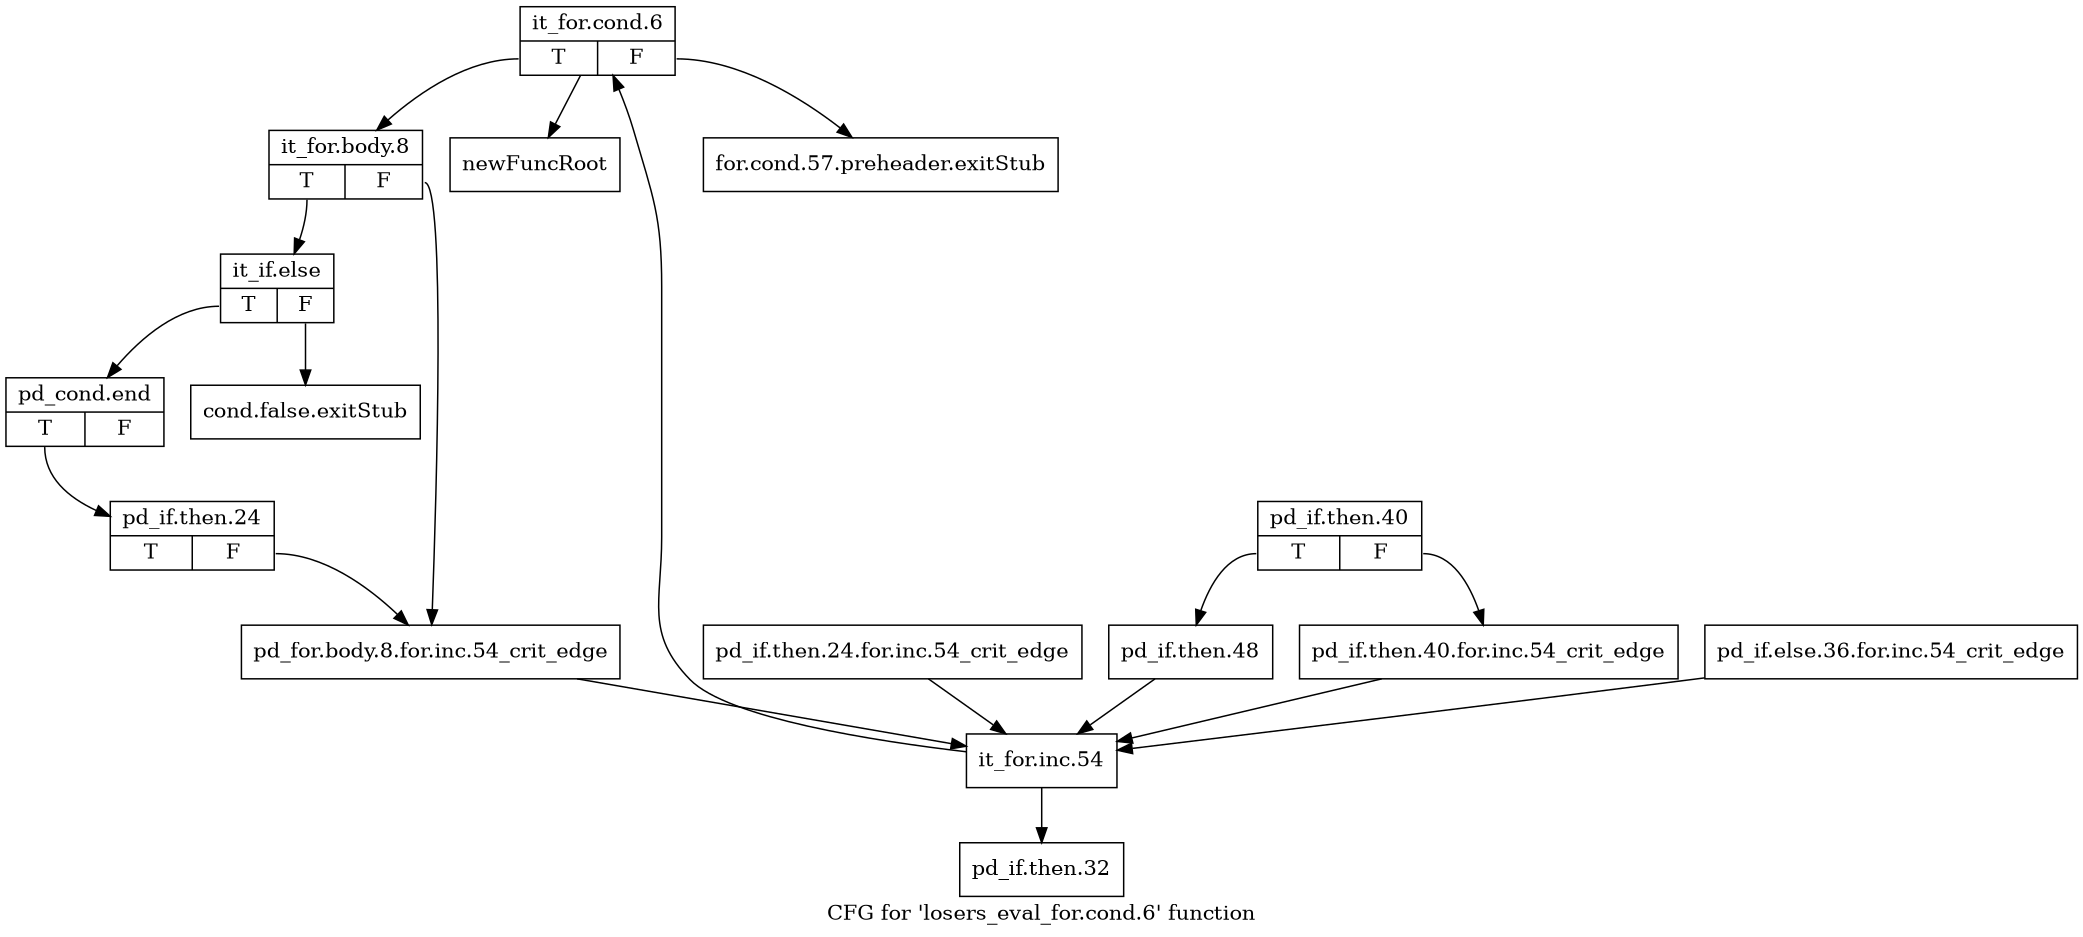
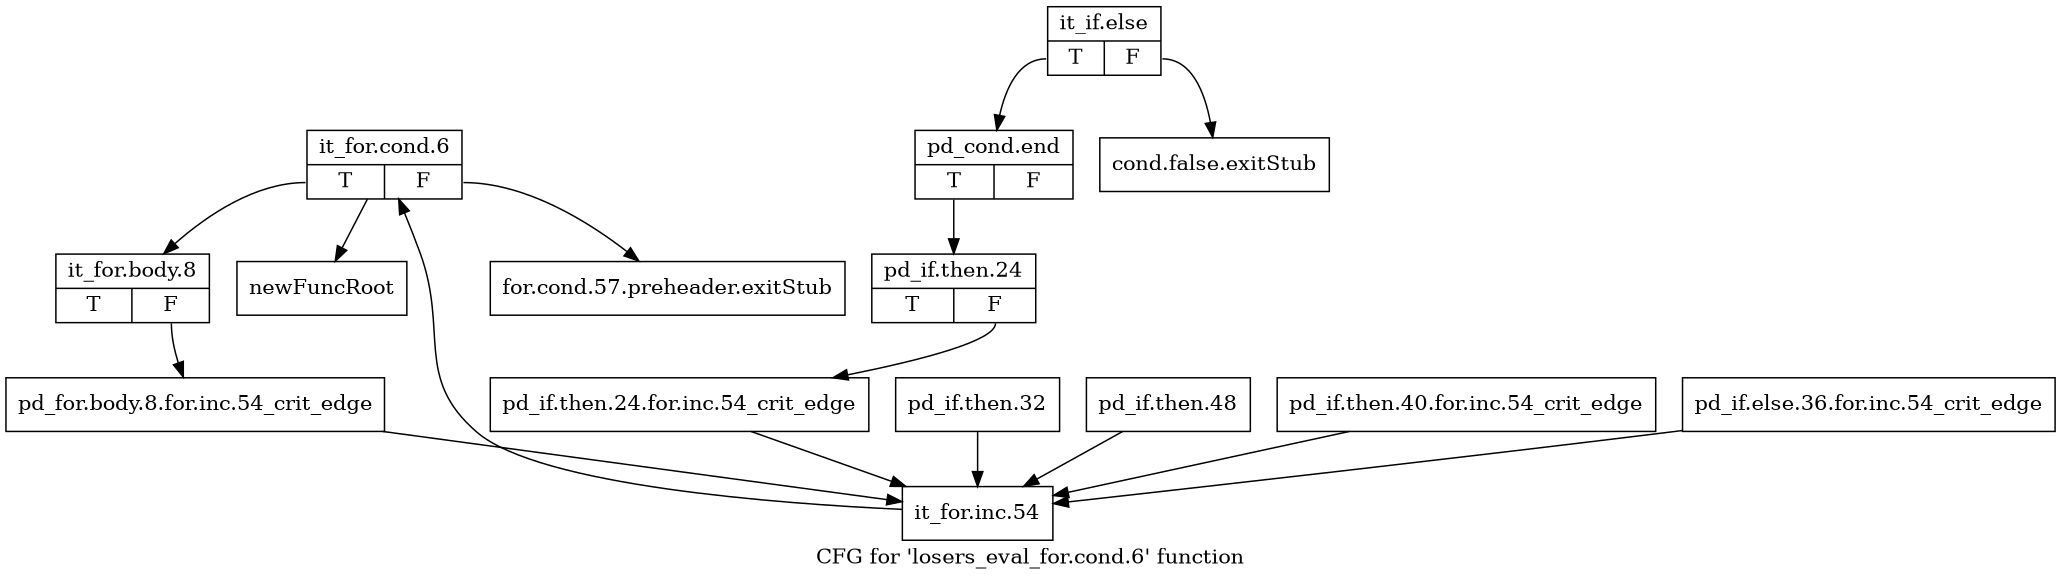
edge "it_for.body.8" -> "it_if.else": removed
node "pd_if.then.40": removed
edge "pd_if.then.24" -> "pd_for.body.8.for.inc.54_crit_edge": now "pd_if.then.24" -> "pd_if.then.24.for.inc.54_crit_edge"
edge "it_for.inc.54" -> "pd_if.then.32": reversed
